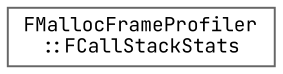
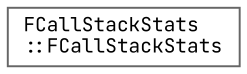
node "FMallocFrameProfiler ::FCallStackStats": label "FMallocFrameProfiler ::FCallStackStats" -> "FCallStackStats ::FCallStackStats"
